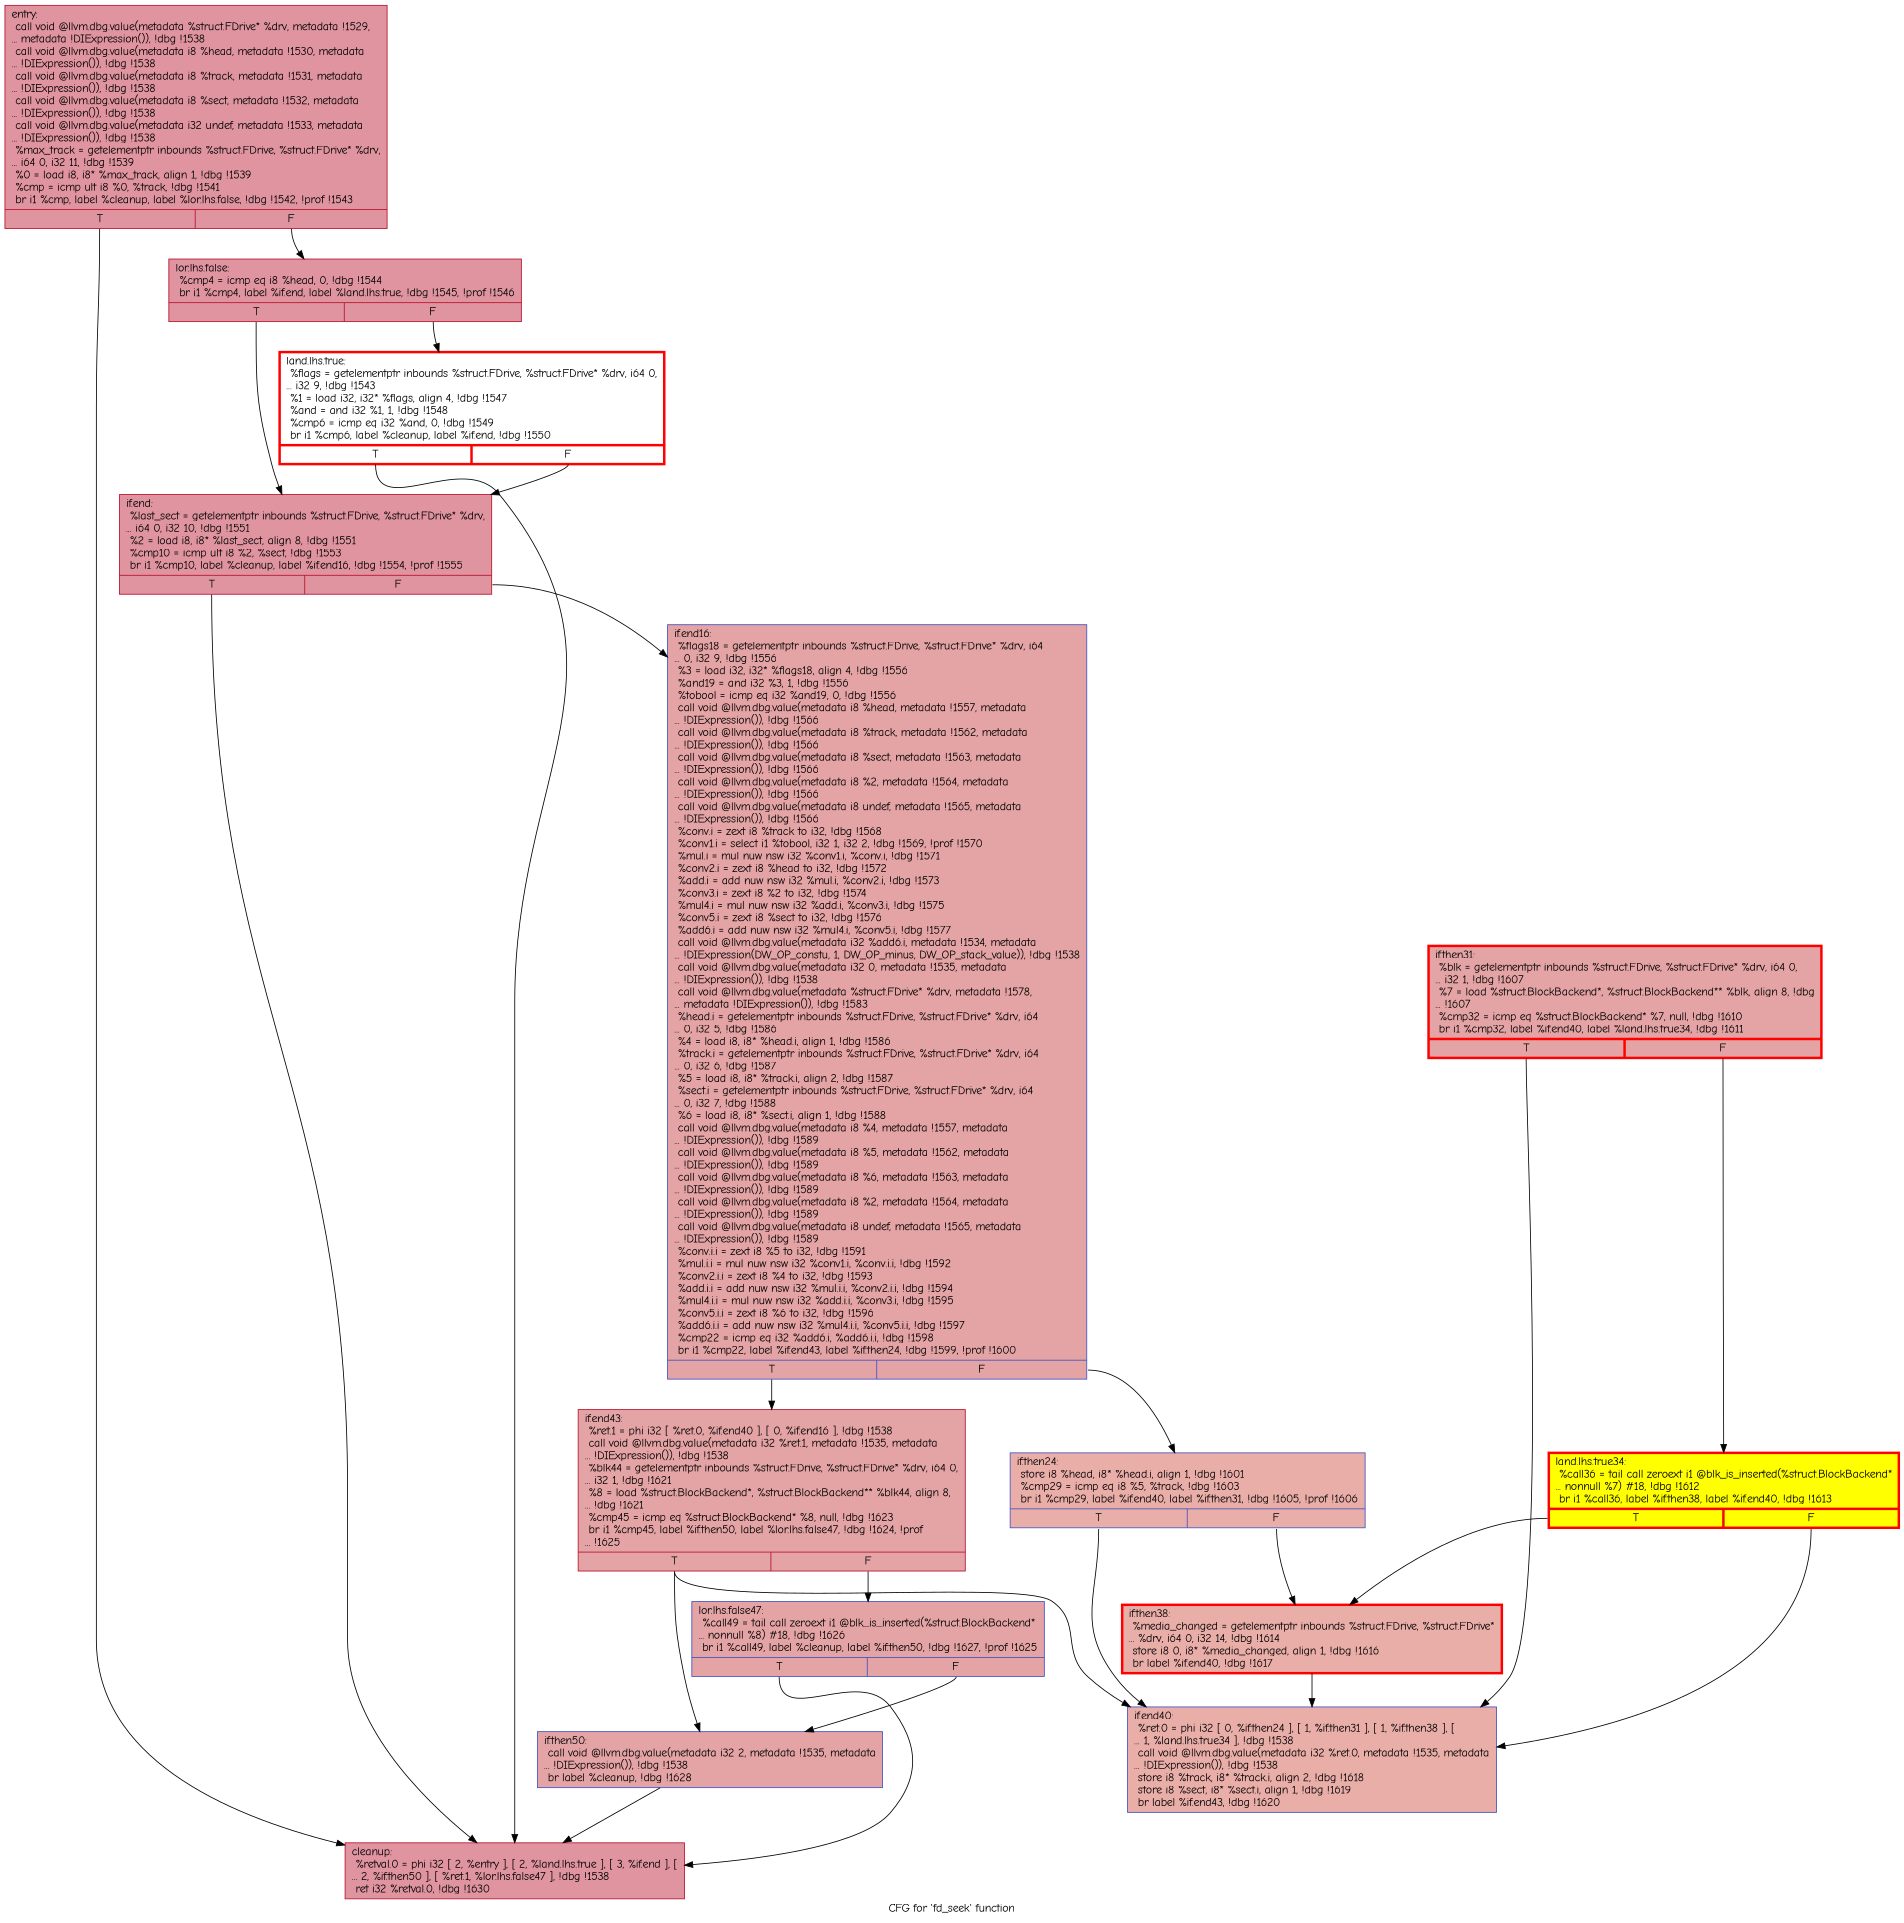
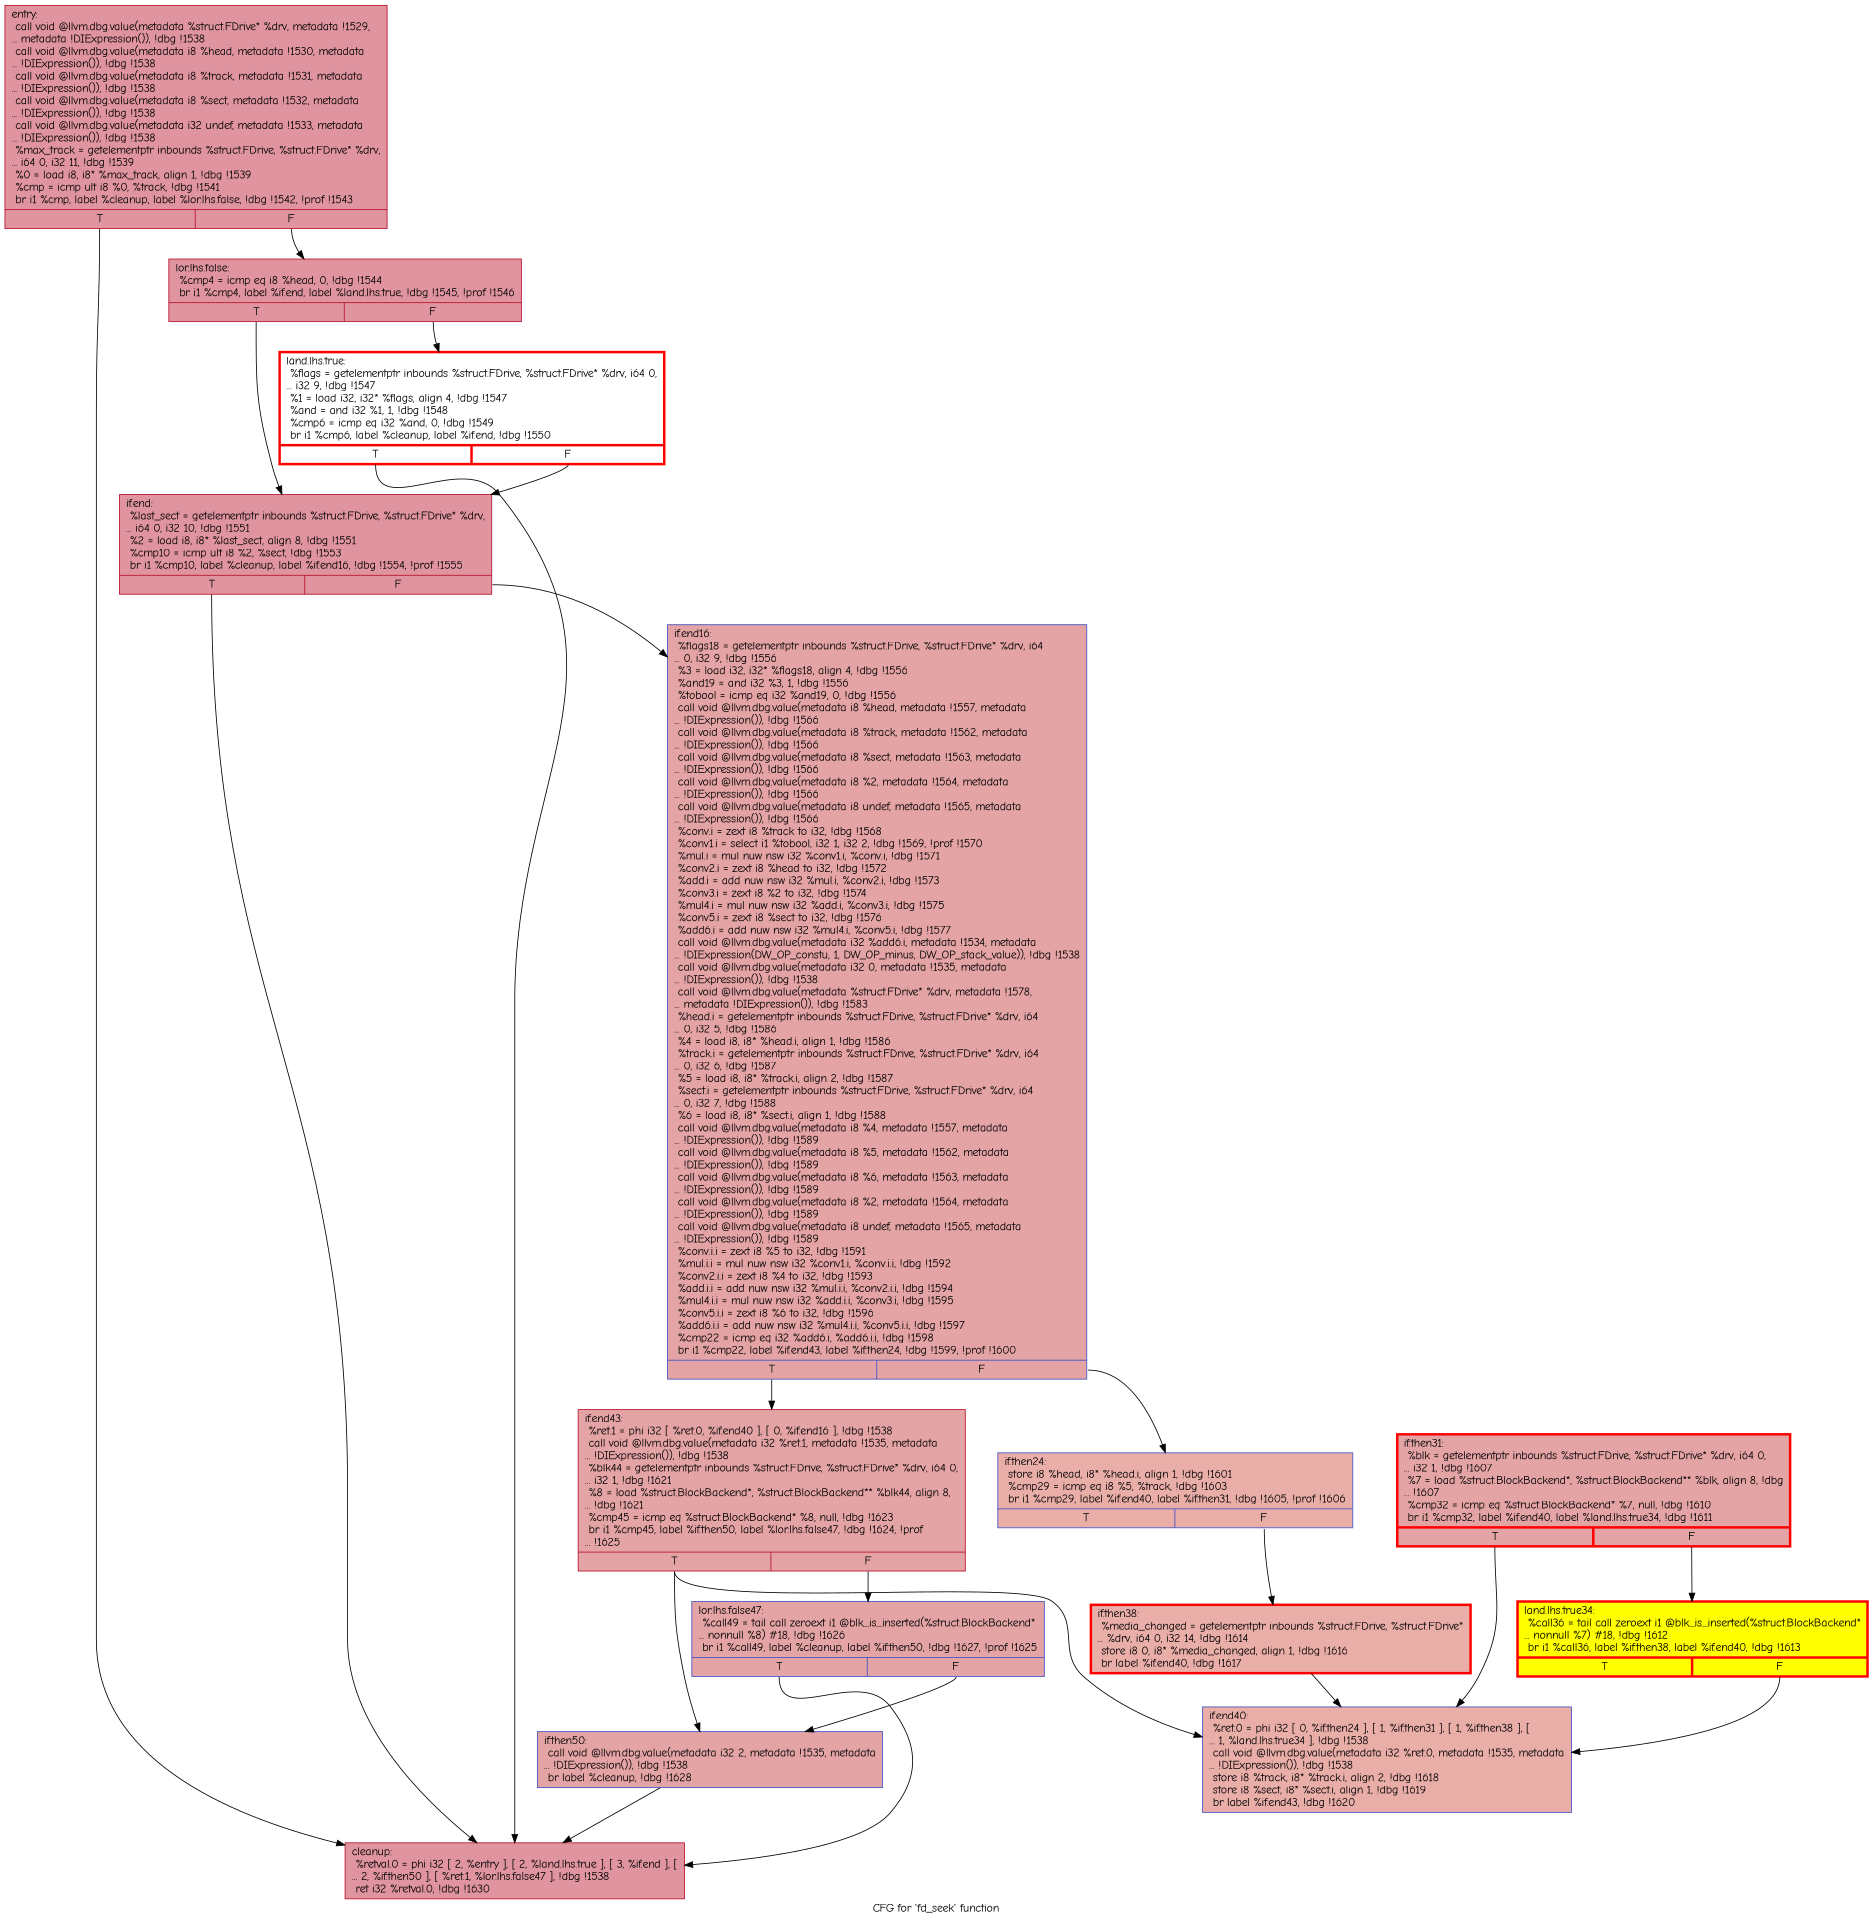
node "land.lhs.true:": text "... i32 9, !dbg !1543" -> "... i32 9, !dbg !1547"
edge "land.lhs.true34:" -> "if.then38:": removed
edge "if.then24:" -> "if.end40:": removed
